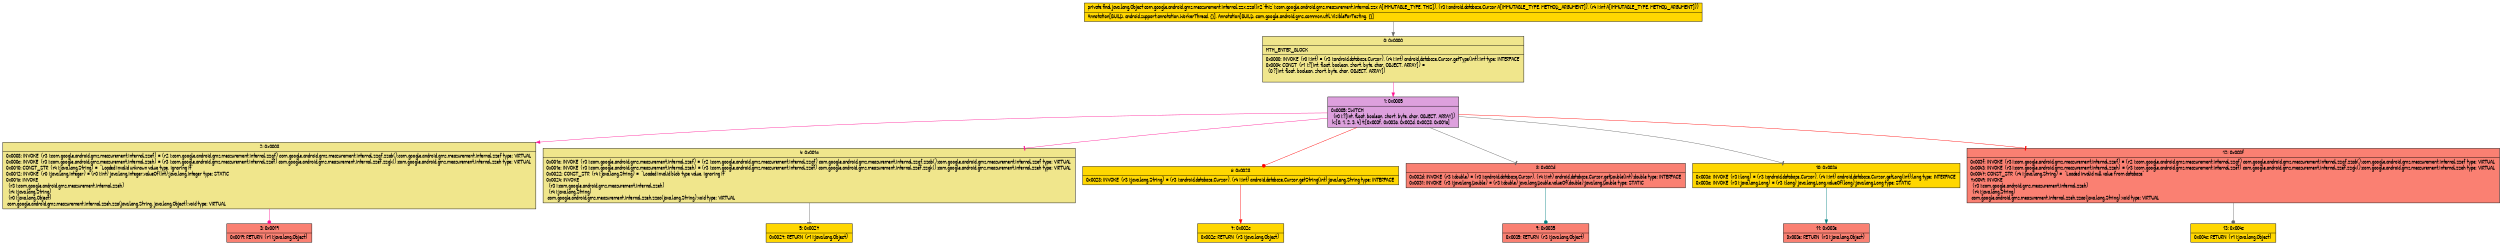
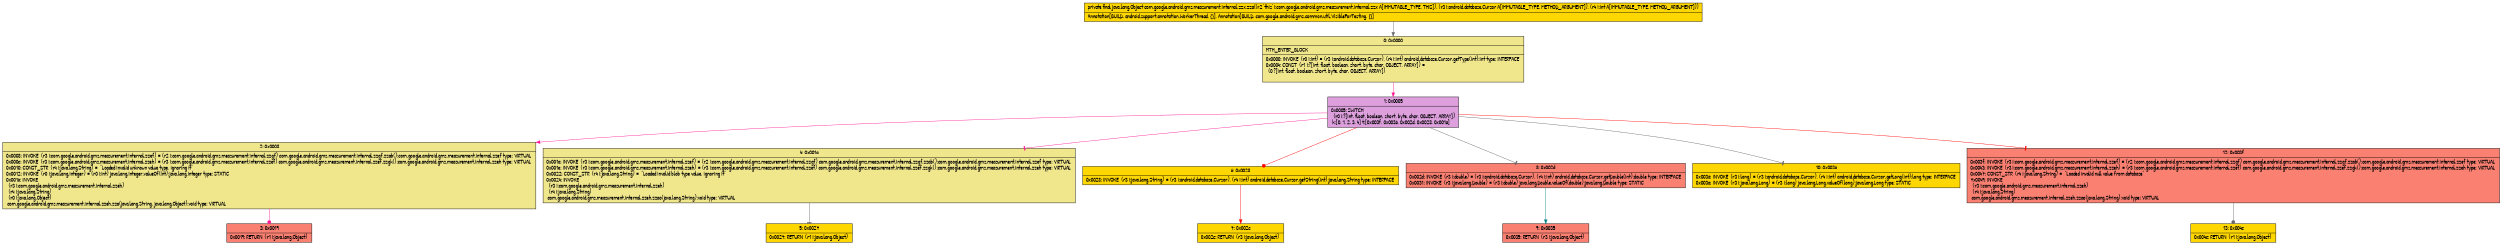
edge "8: 0x002d" -> "9: 0x0035": arrowhead dot -> normal
node "11: 0x003e": removed
